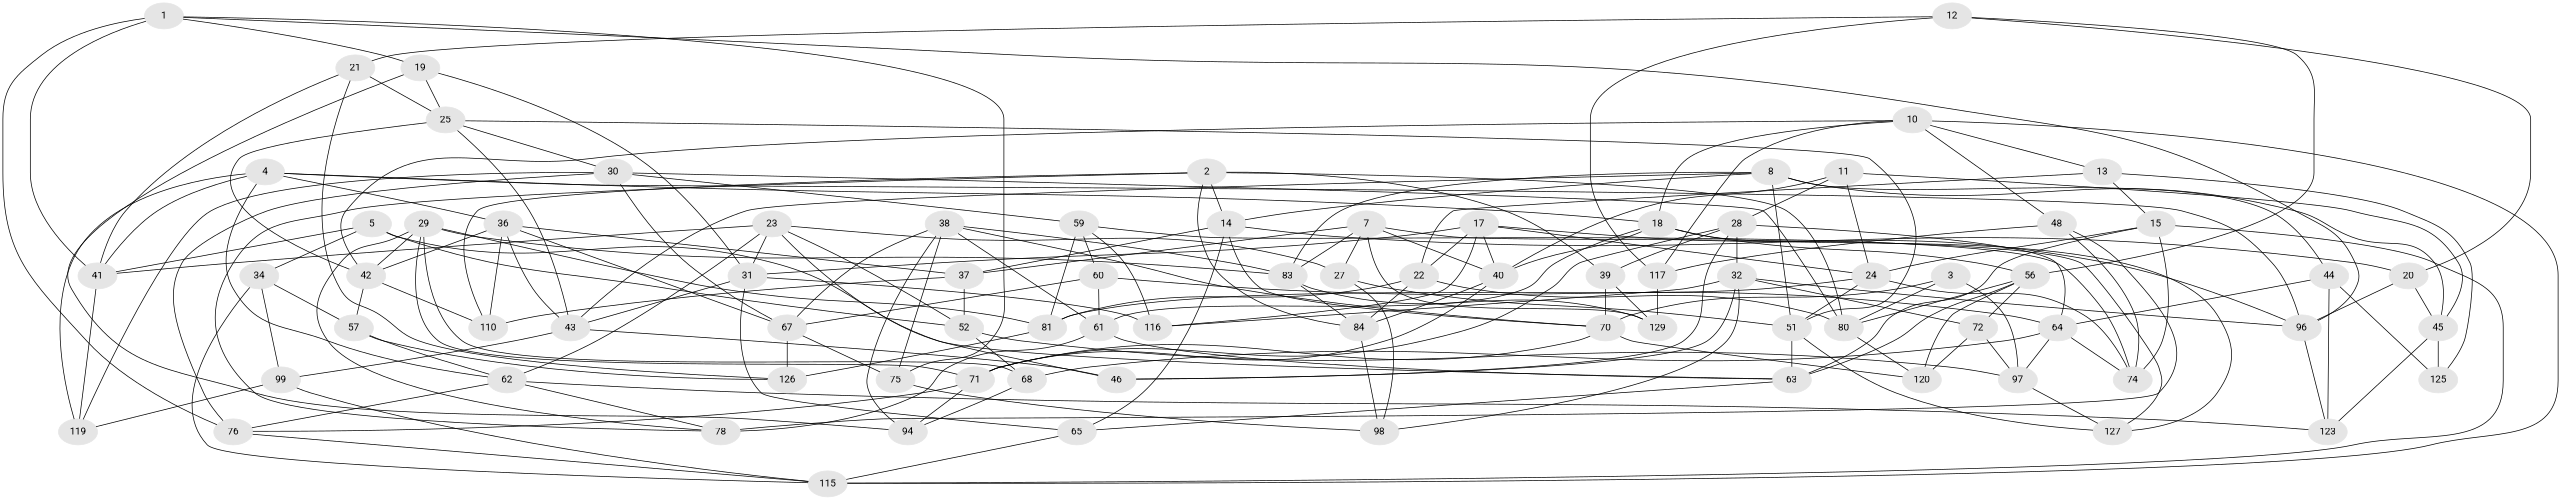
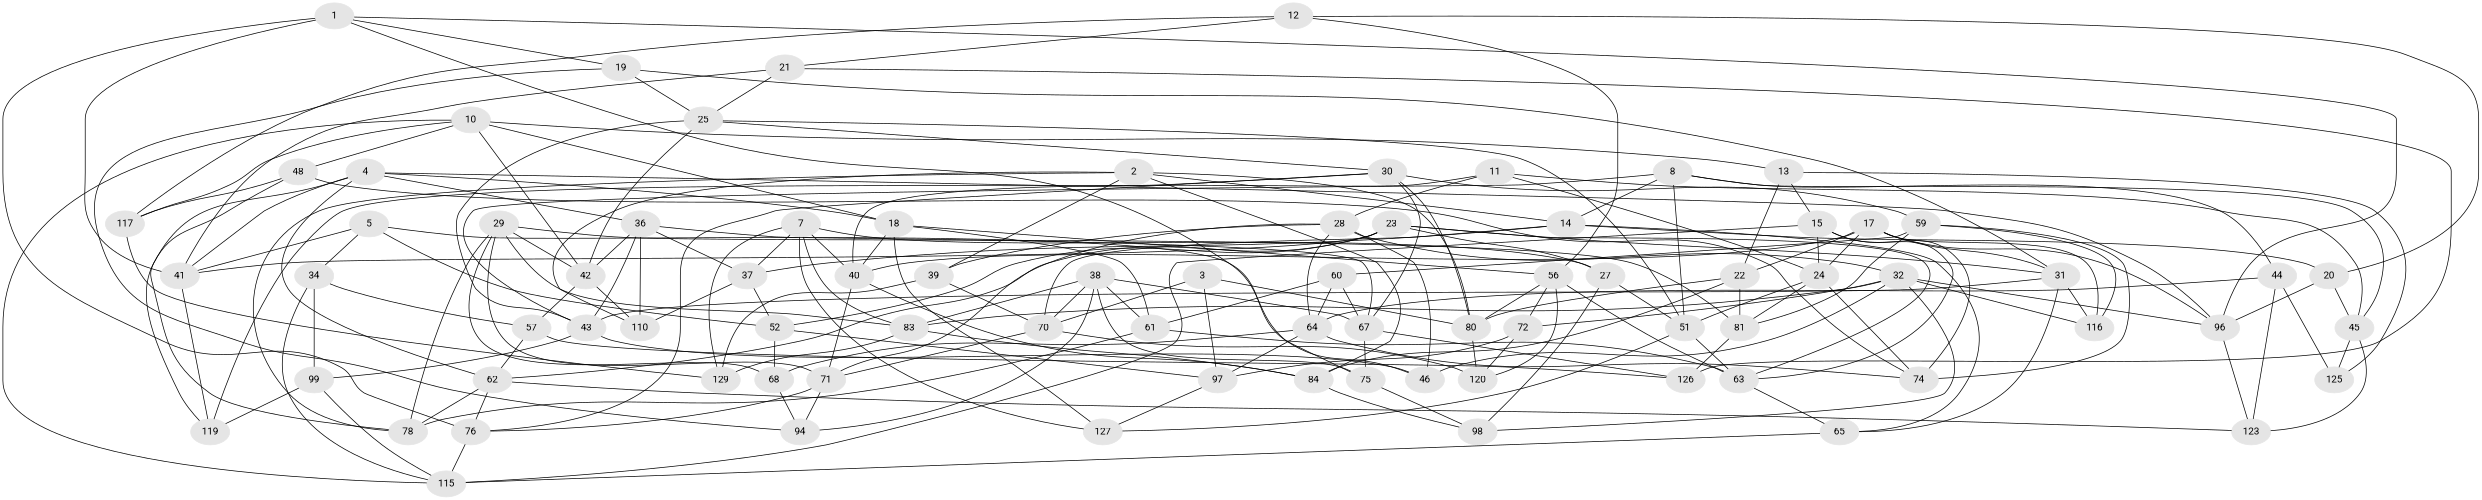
edge "8" -- "83": now "32" -- "83"
